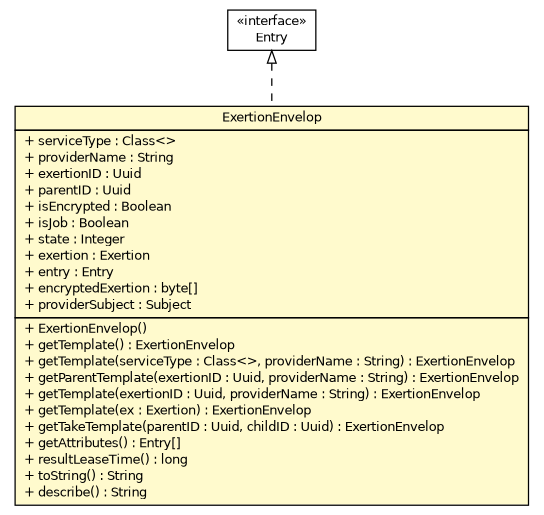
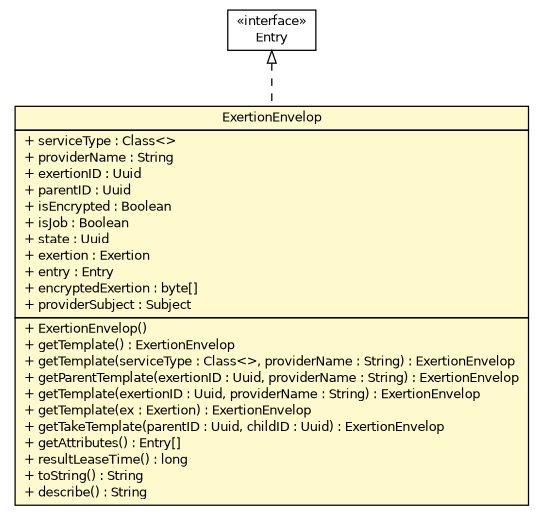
node "ExertionEnvelop": text "+ state : Integer" -> "+ state : Uuid"
